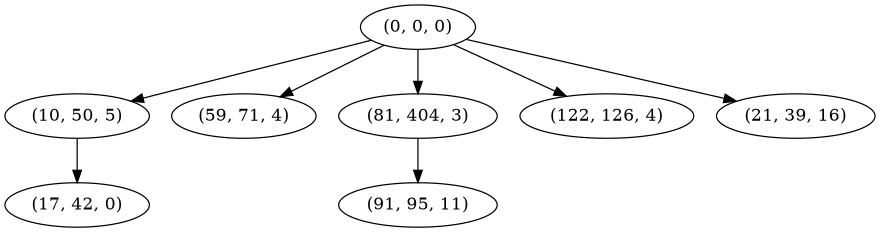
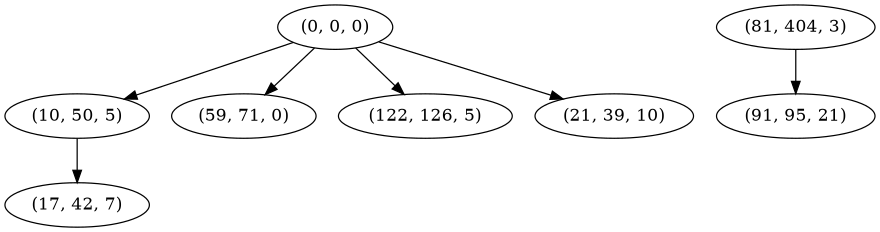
edge "(0, 0, 0)" -> "(81, 404, 3)": removed
node "(59, 71, 4)": label "(59, 71, 4)" -> "(59, 71, 0)"
node "(122, 126, 4)": label "(122, 126, 4)" -> "(122, 126, 5)"
node "(21, 39, 16)": label "(21, 39, 16)" -> "(21, 39, 10)"
node "(17, 42, 0)": label "(17, 42, 0)" -> "(17, 42, 7)"
node "(91, 95, 11)": label "(91, 95, 11)" -> "(91, 95, 21)"
